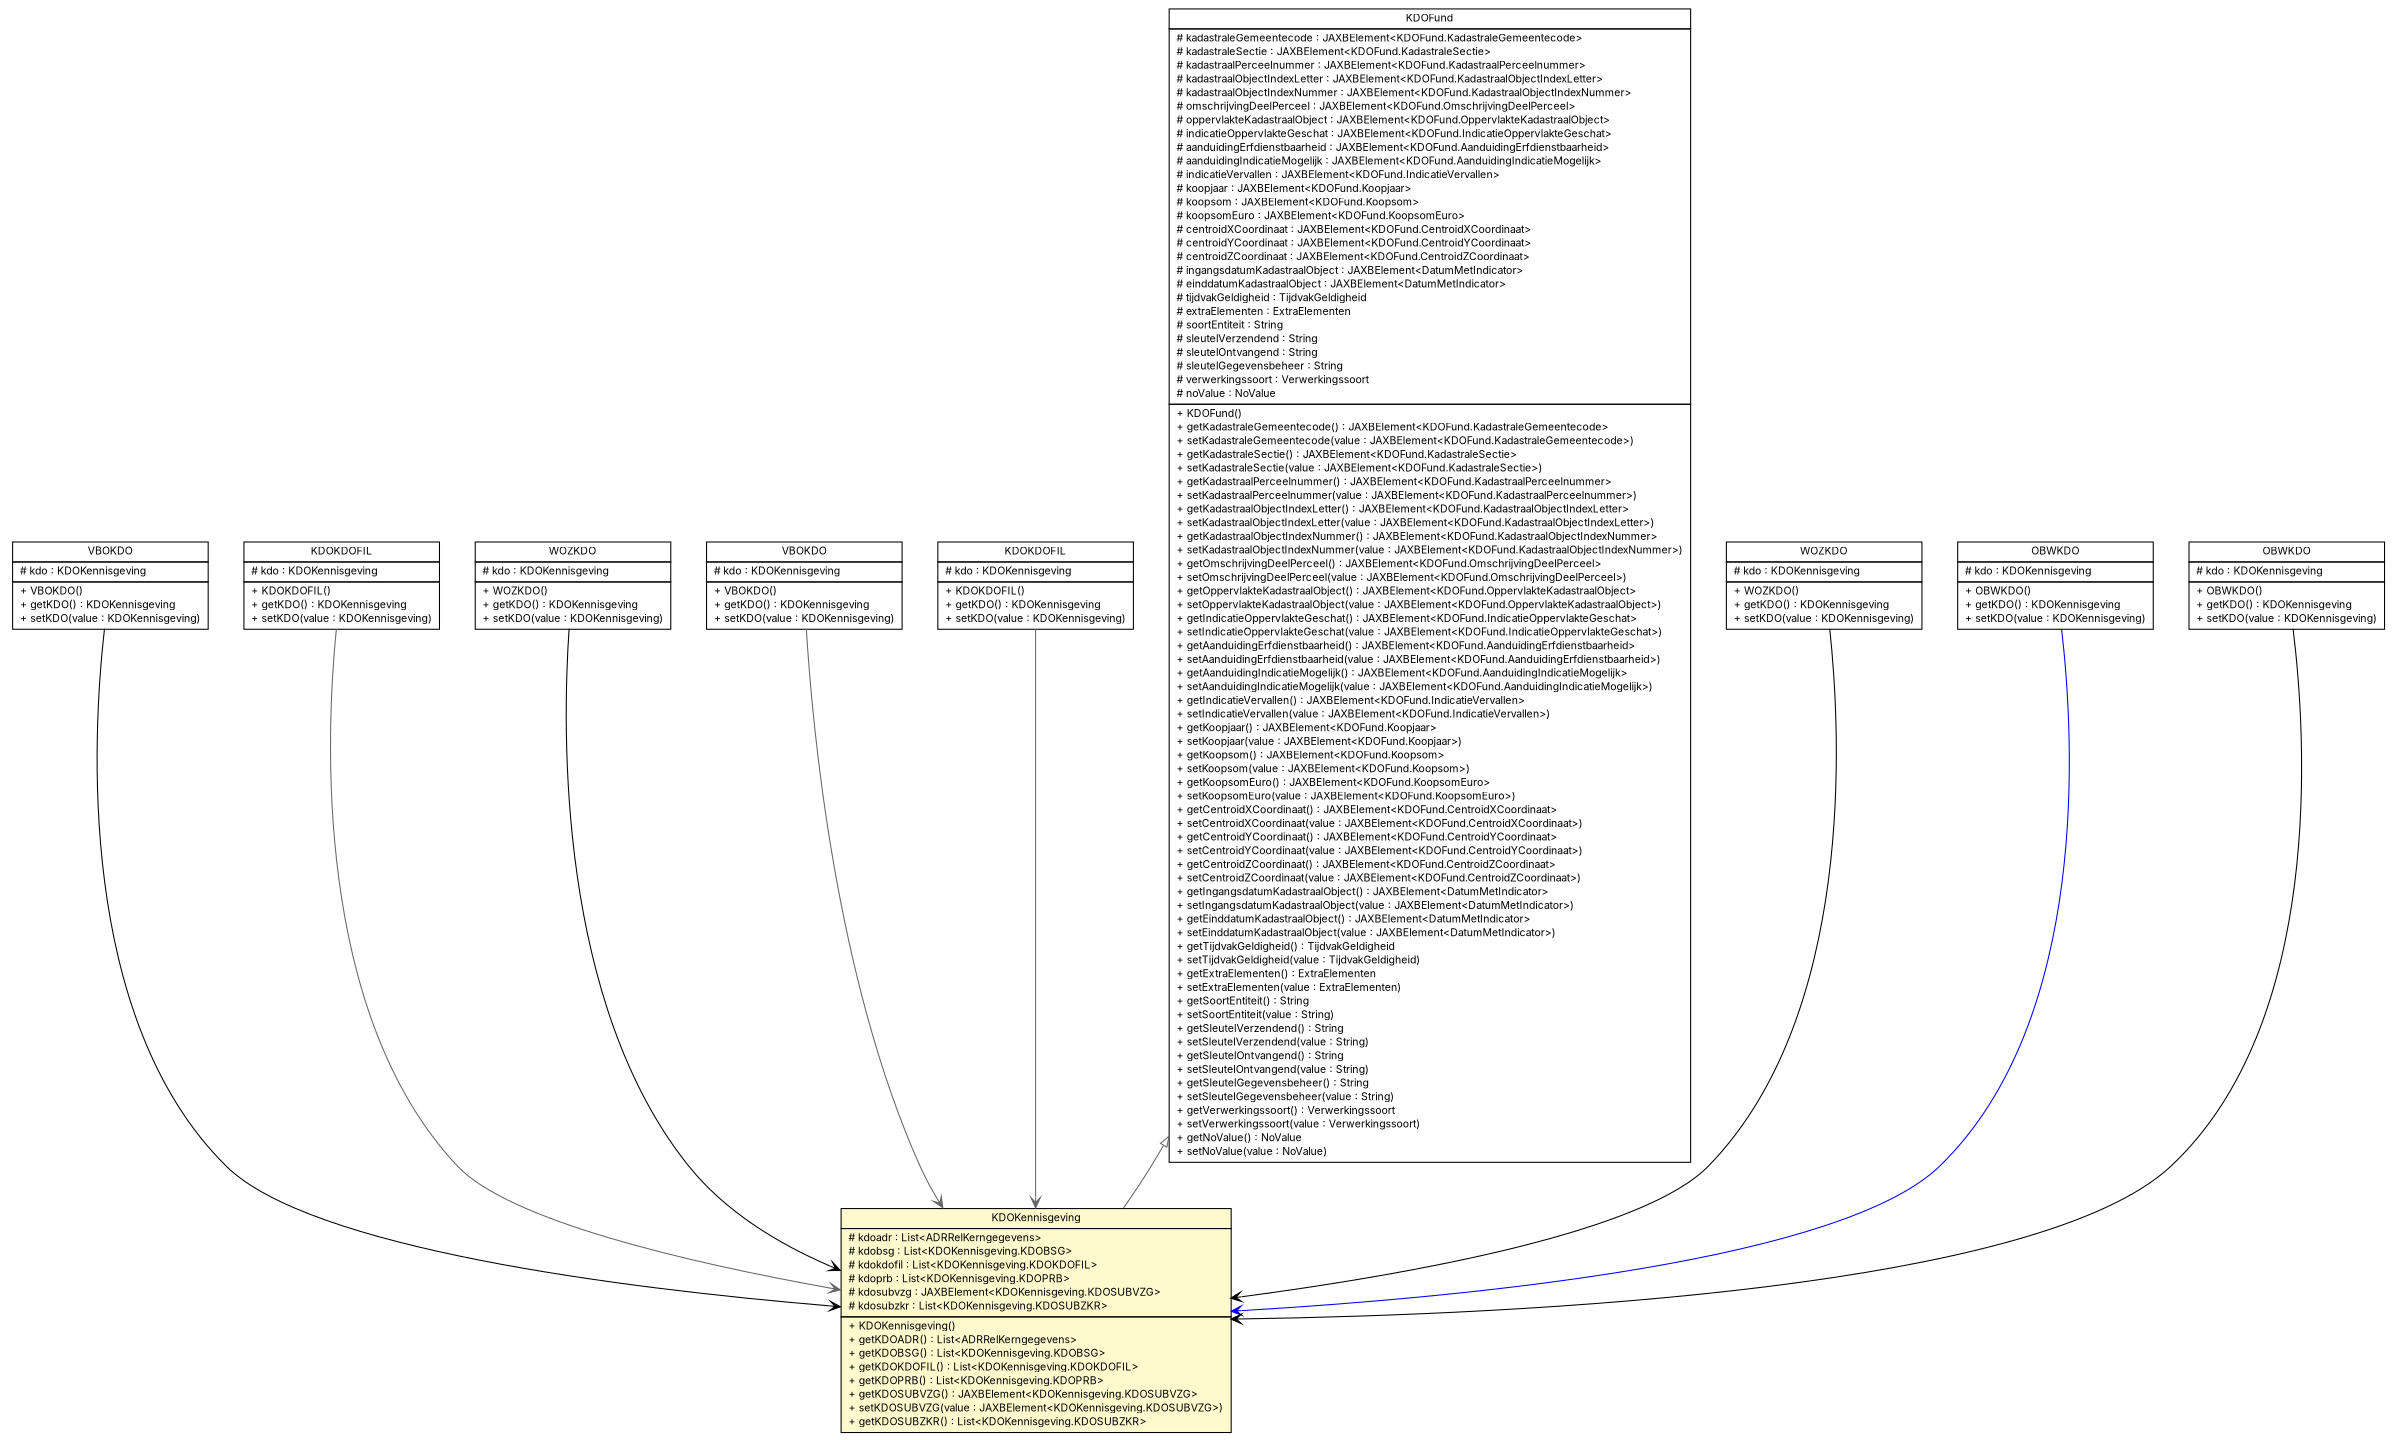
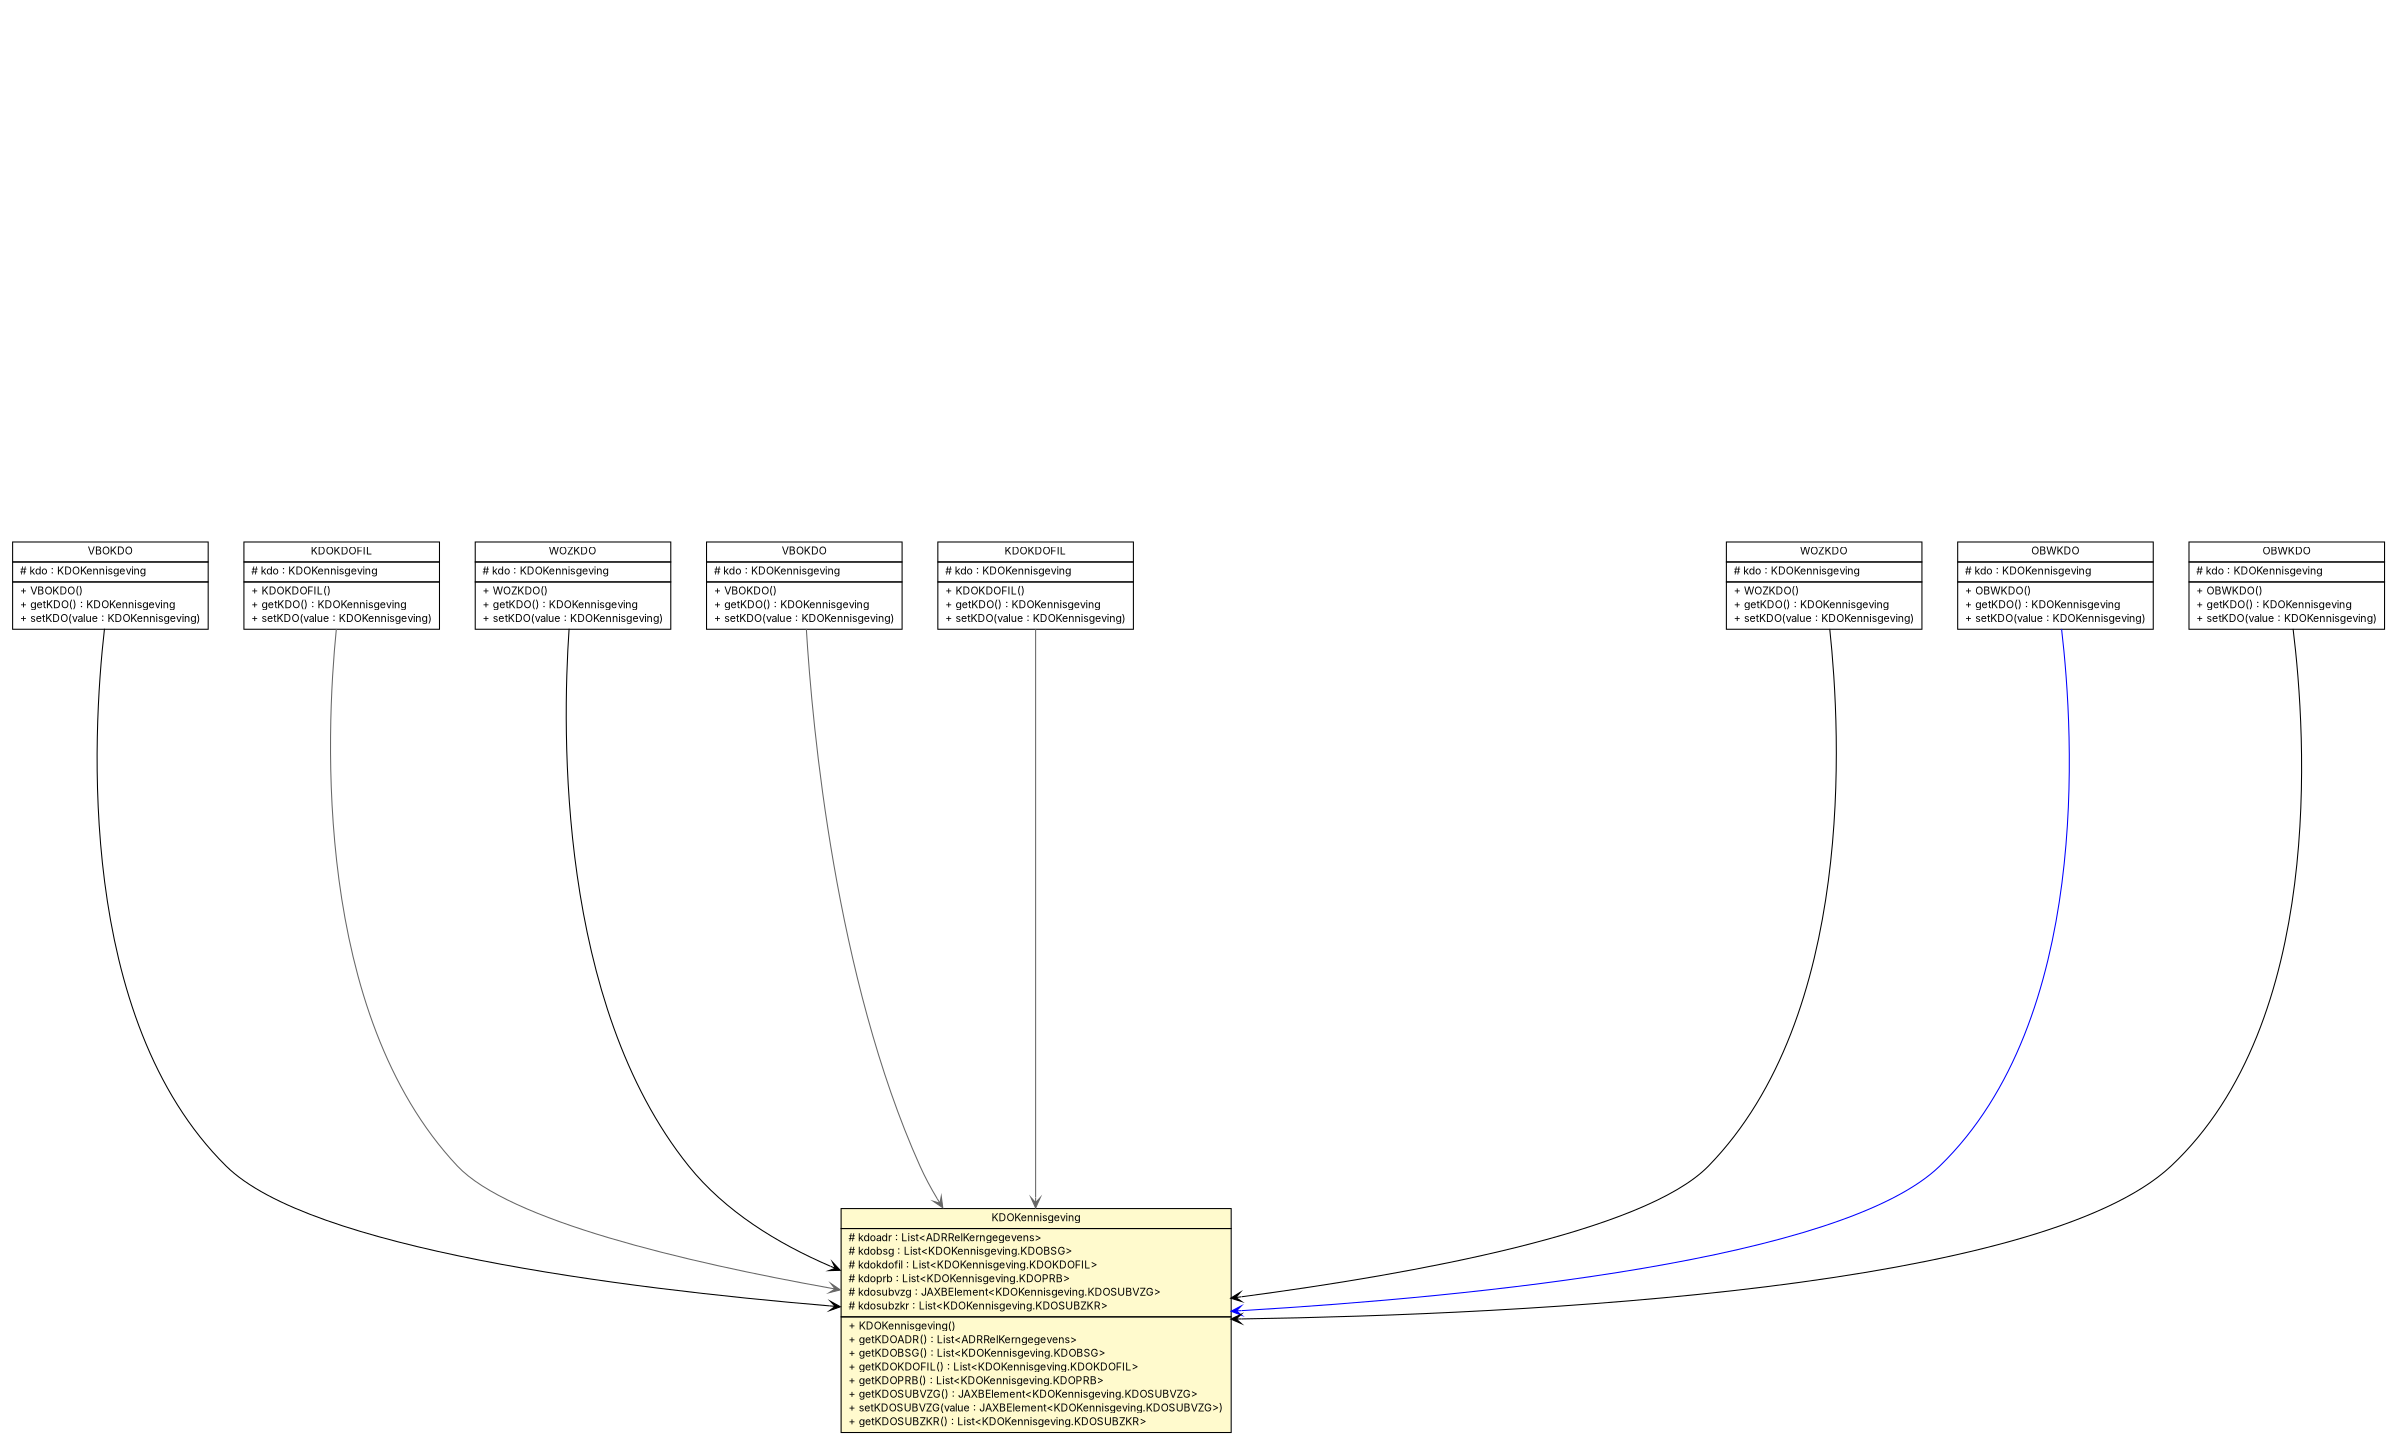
node "KDOFund": removed
